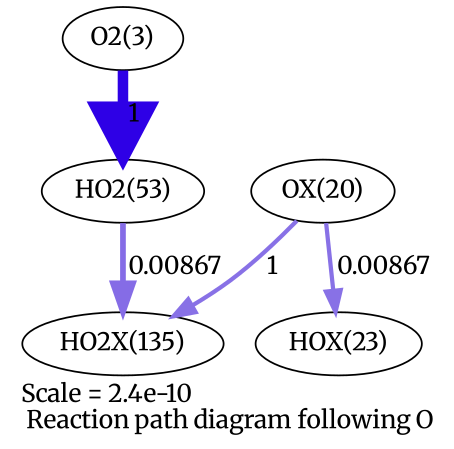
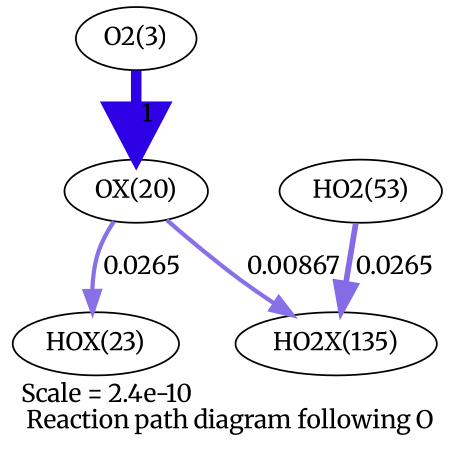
edge "O2(3)" -> "HO2(53)": now "O2(3)" -> "OX(20)"
edge "HO2(53)" -> "HO2X(135)": label " 0.00867" -> " 0.0265"
edge "OX(20)" -> "HO2X(135)": label " 1" -> " 0.00867"
edge "OX(20)" -> "HOX(23)": label " 0.00867" -> " 0.0265"
